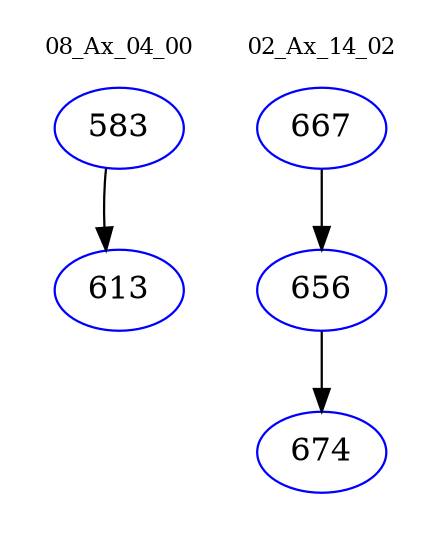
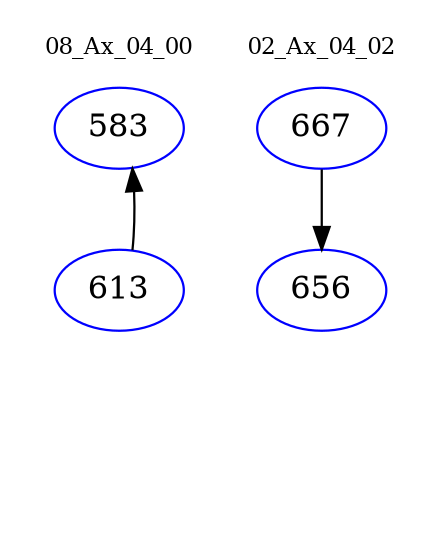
cluster "02_Ax_14_02": label "02_Ax_14_02" -> "02_Ax_04_02"
edge "583" -> "613": reversed
node "674": removed
